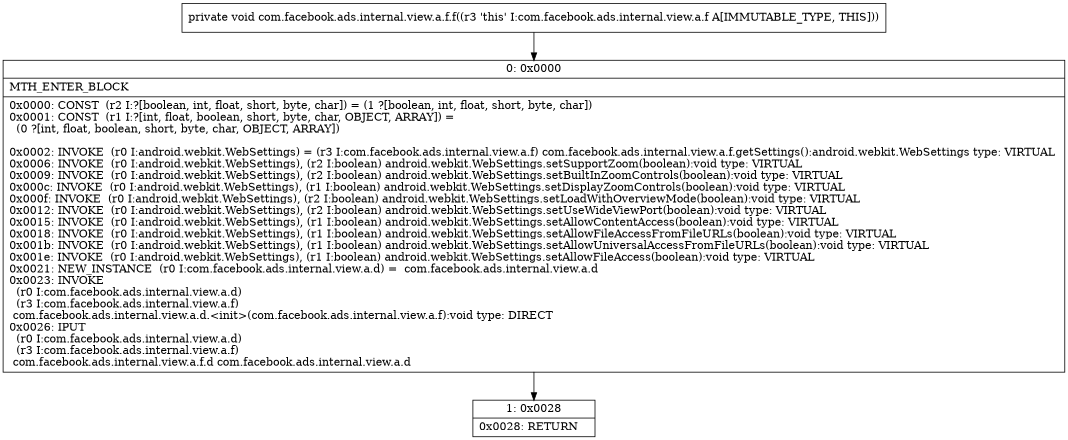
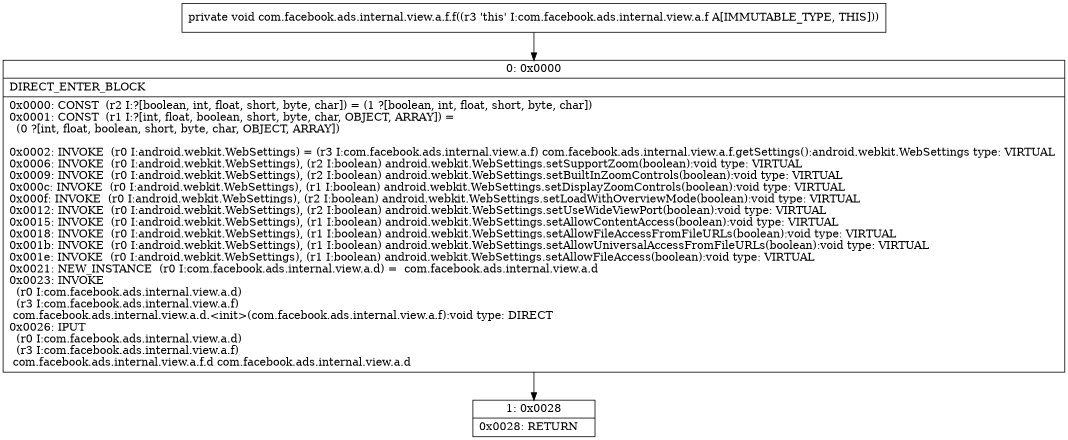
node "0: 0x0000": text "MTH_ENTER_BLOCK" -> "DIRECT_ENTER_BLOCK"
